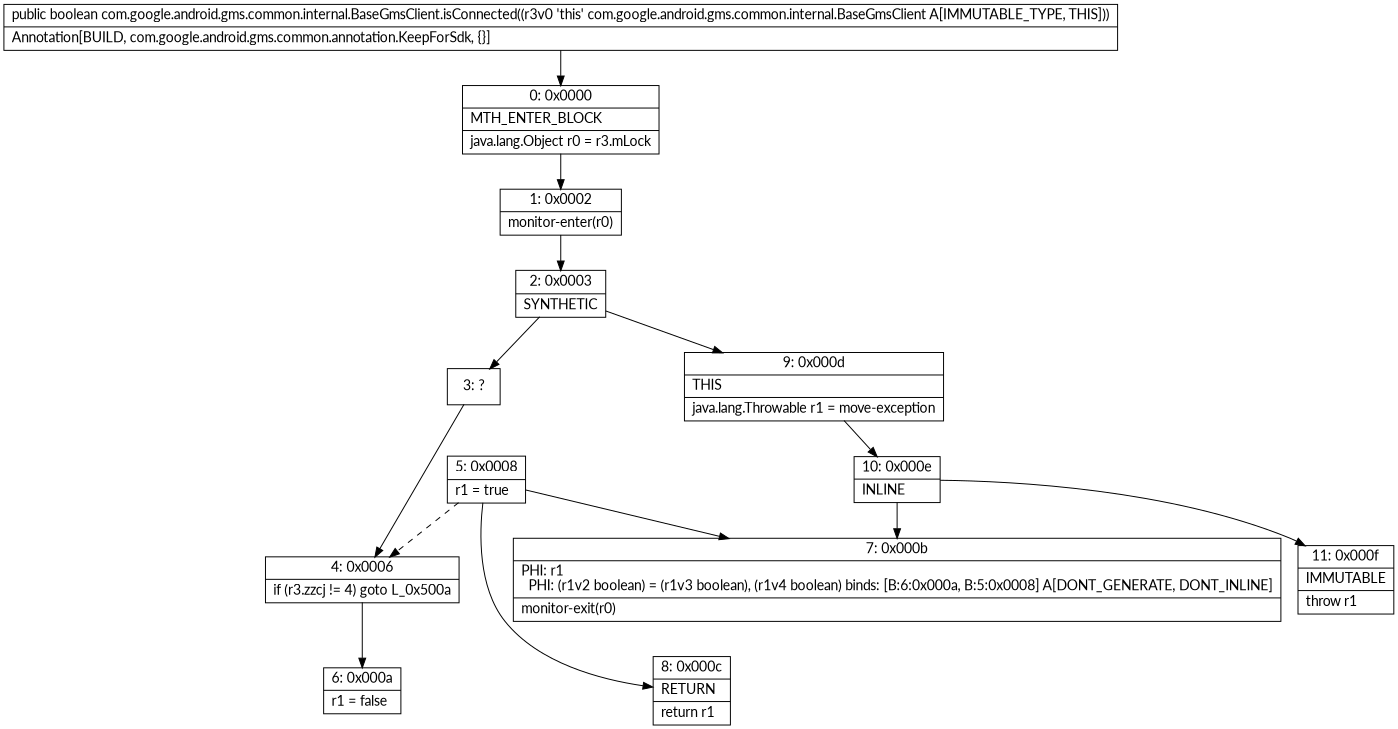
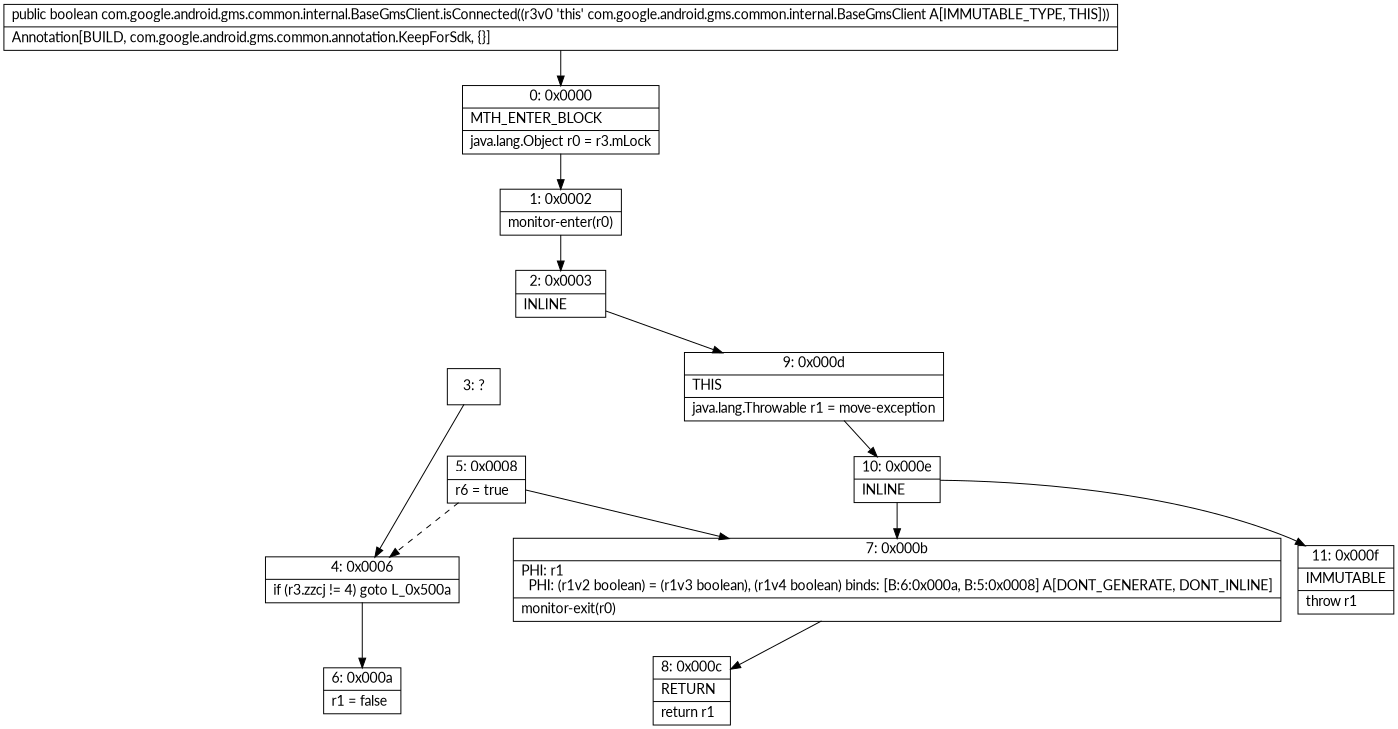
node "2: 0x0003": text "SYNTHETIC" -> "INLINE"
edge "2: 0x0003" -> "3: ?": removed
node "5: 0x0008": text "r1 = true" -> "r6 = true"
edge "5: 0x0008" -> "8: 0x000c": now "7: 0x000b" -> "8: 0x000c"
